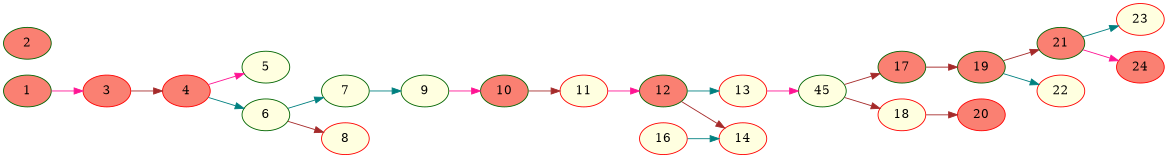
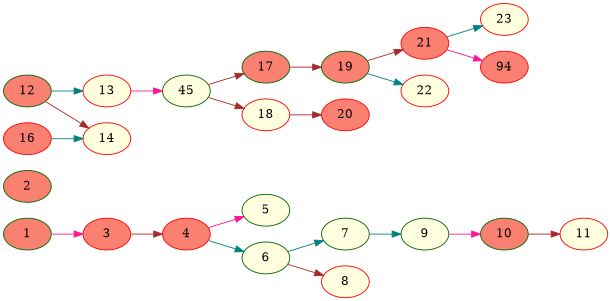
node "21": color darkgreen -> red
node "24": label "24" -> "94"
edge "11" -> "12": removed
node "16": fillcolor lightyellow -> salmon
